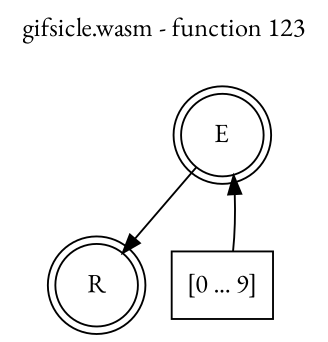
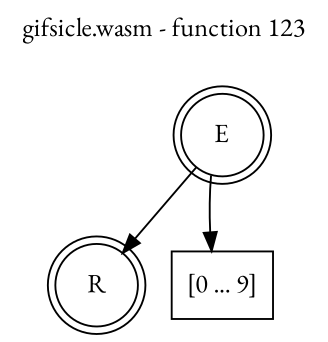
edge "[0 ... 9]" -> "E": reversed
